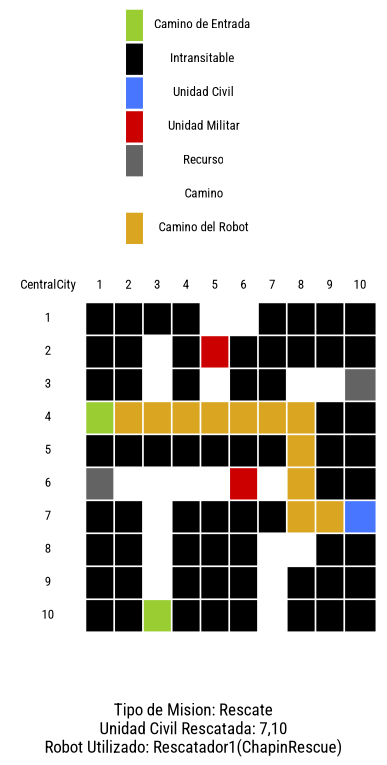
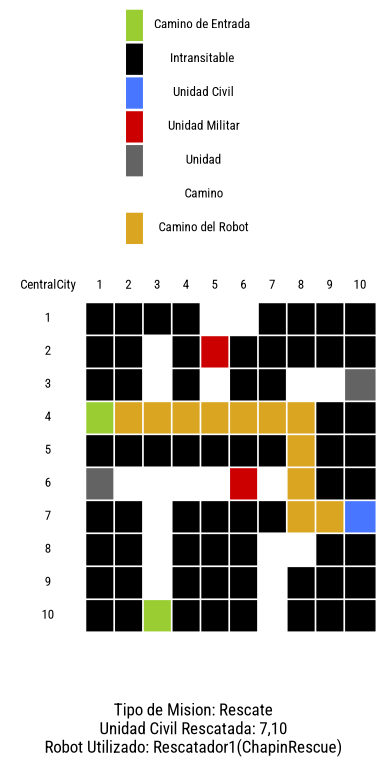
node "Camino de Entrada": text "Recurso" -> "Unidad"
